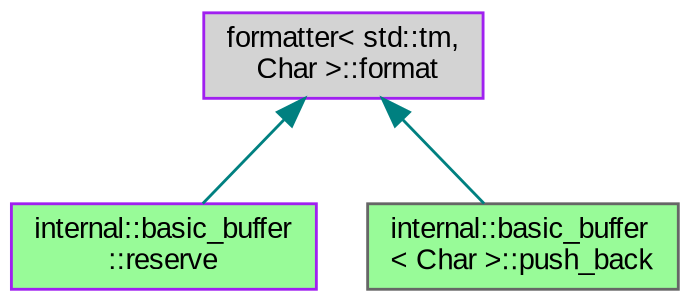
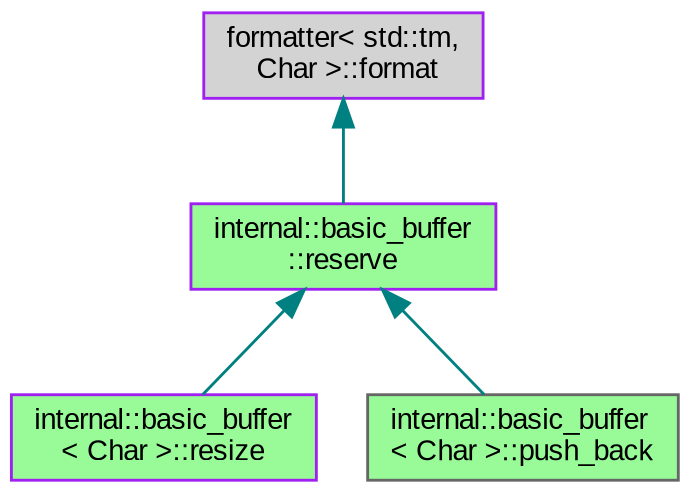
edge "internal::basic_buffer < Char >::push_back" -> "formatter< std::tm, Char >::format": now "internal::basic_buffer < Char >::push_back" -> "internal::basic_buffer ::reserve"
node "internal::basic_buffer < Char >::resize": added
